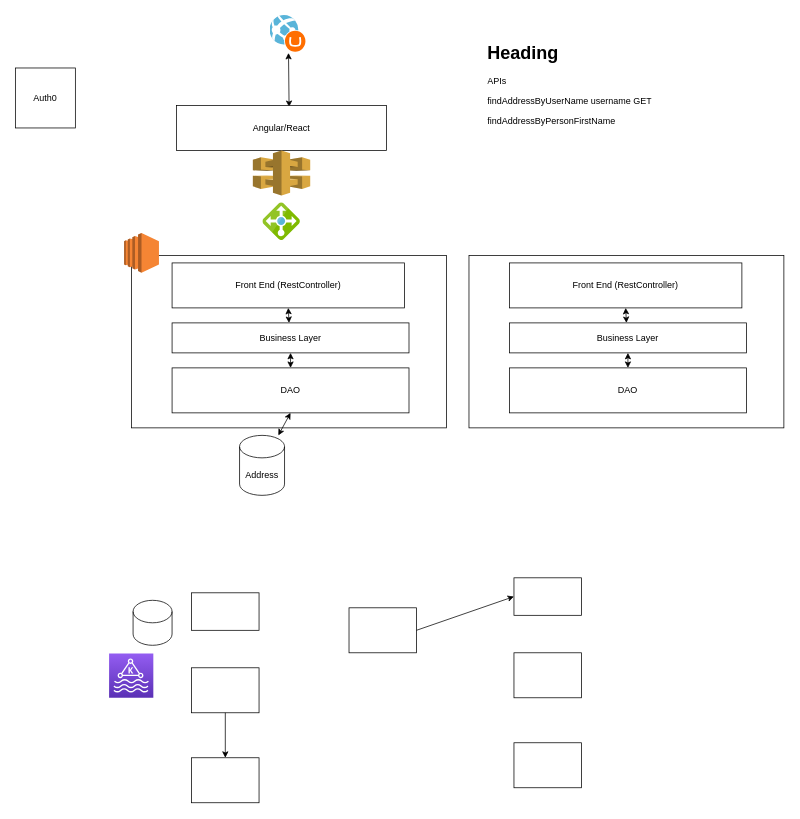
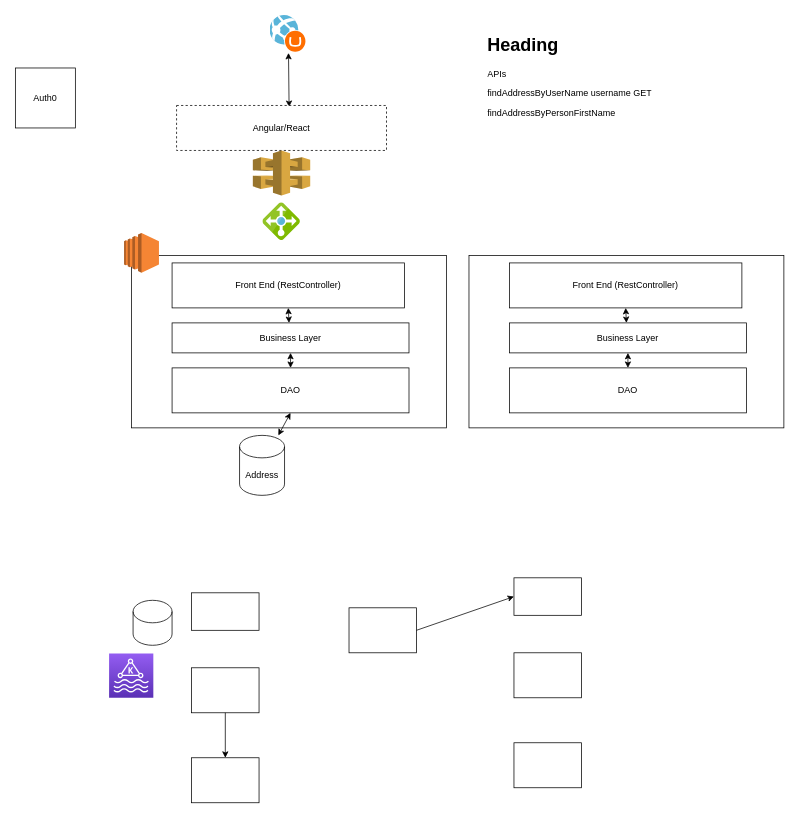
node "HeadingAPIs findAddressByUserName username GET findAddressByPersonFirstName": moved (570, 109) -> (570, 102)
node "Angular/React": style solid -> dashed
